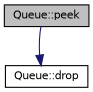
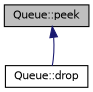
edge "Queue::peek" -> "Queue::drop": reversed
